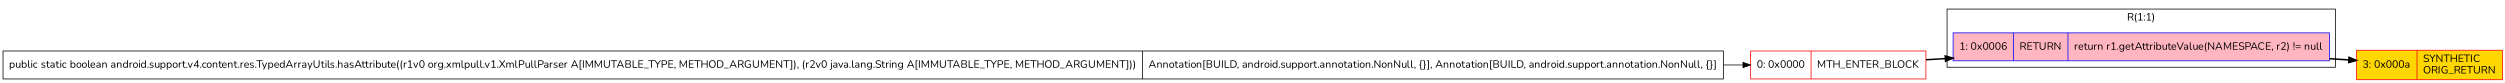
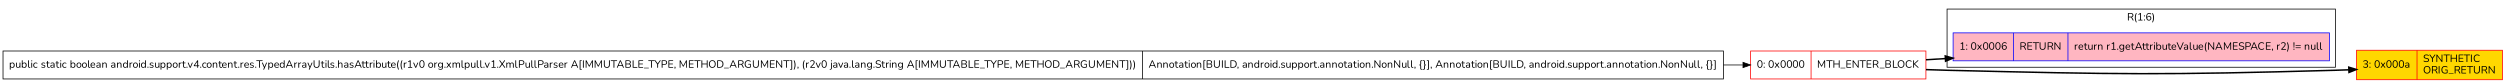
cluster "R(1:1)": label "R(1:1)" -> "R(1:6)"
edge "1: 0x0006" -> "3: 0x000a": now "0: 0x0000" -> "3: 0x000a"
